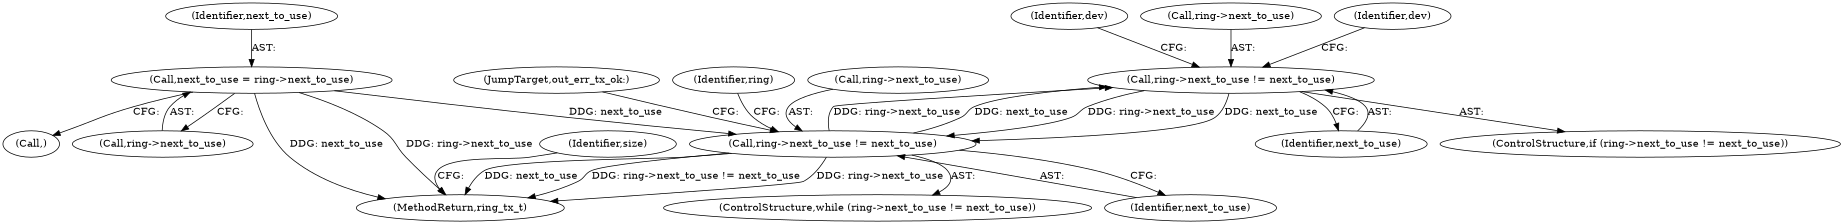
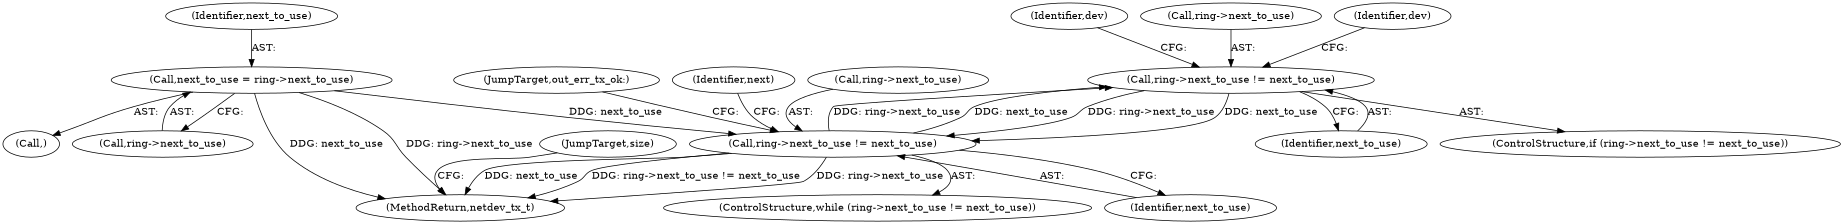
node "(Identifier,ring)": label "(Identifier,ring)" -> "(Identifier,next)"
edge "(Call,next_to_use = ring->next_to_use)" -> "(Call,)": label "CFG: " -> "AST: "
node "(Identifier,size)": label "(Identifier,size)" -> "(JumpTarget,size)"
node "(MethodReturn,ring_tx_t)": label "(MethodReturn,ring_tx_t)" -> "(MethodReturn,netdev_tx_t)"
